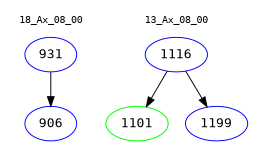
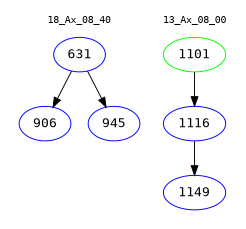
cluster "18_Ax_08_00": label "18_Ax_08_00" -> "18_Ax_08_40"
node "931": label "931" -> "631"
edge "1116" -> "1101": reversed
node "945": added
node "1199": label "1199" -> "1149"
